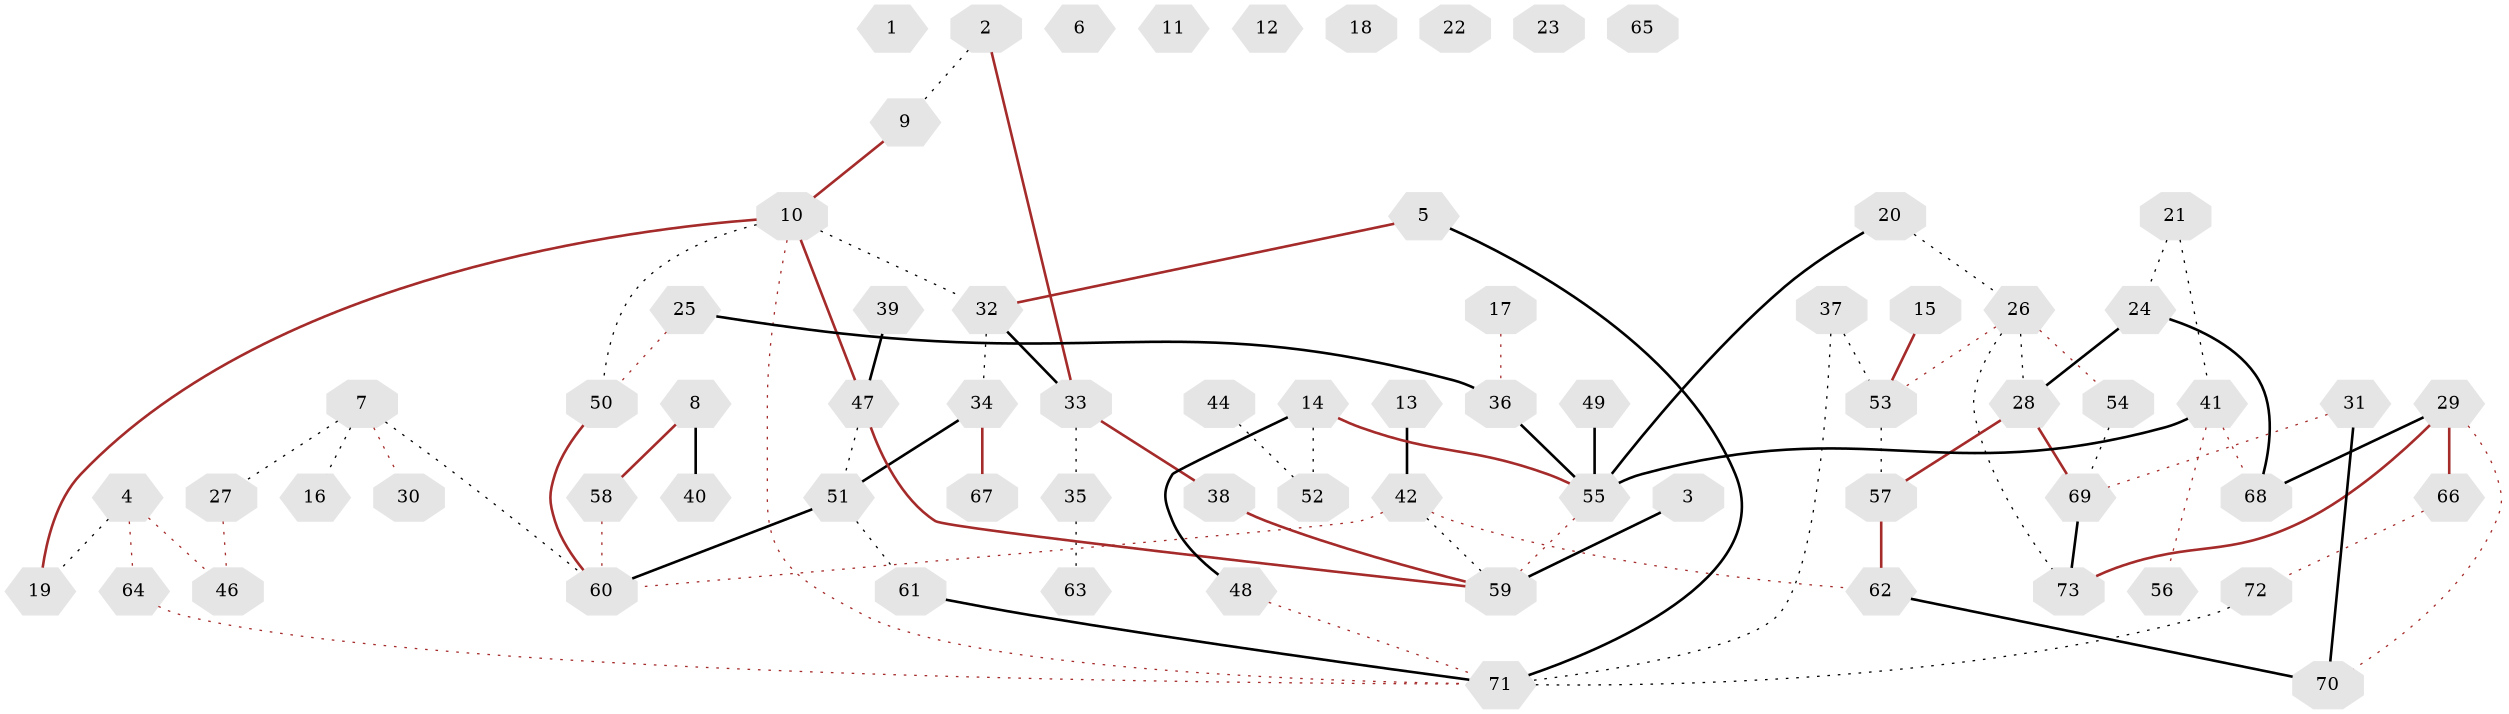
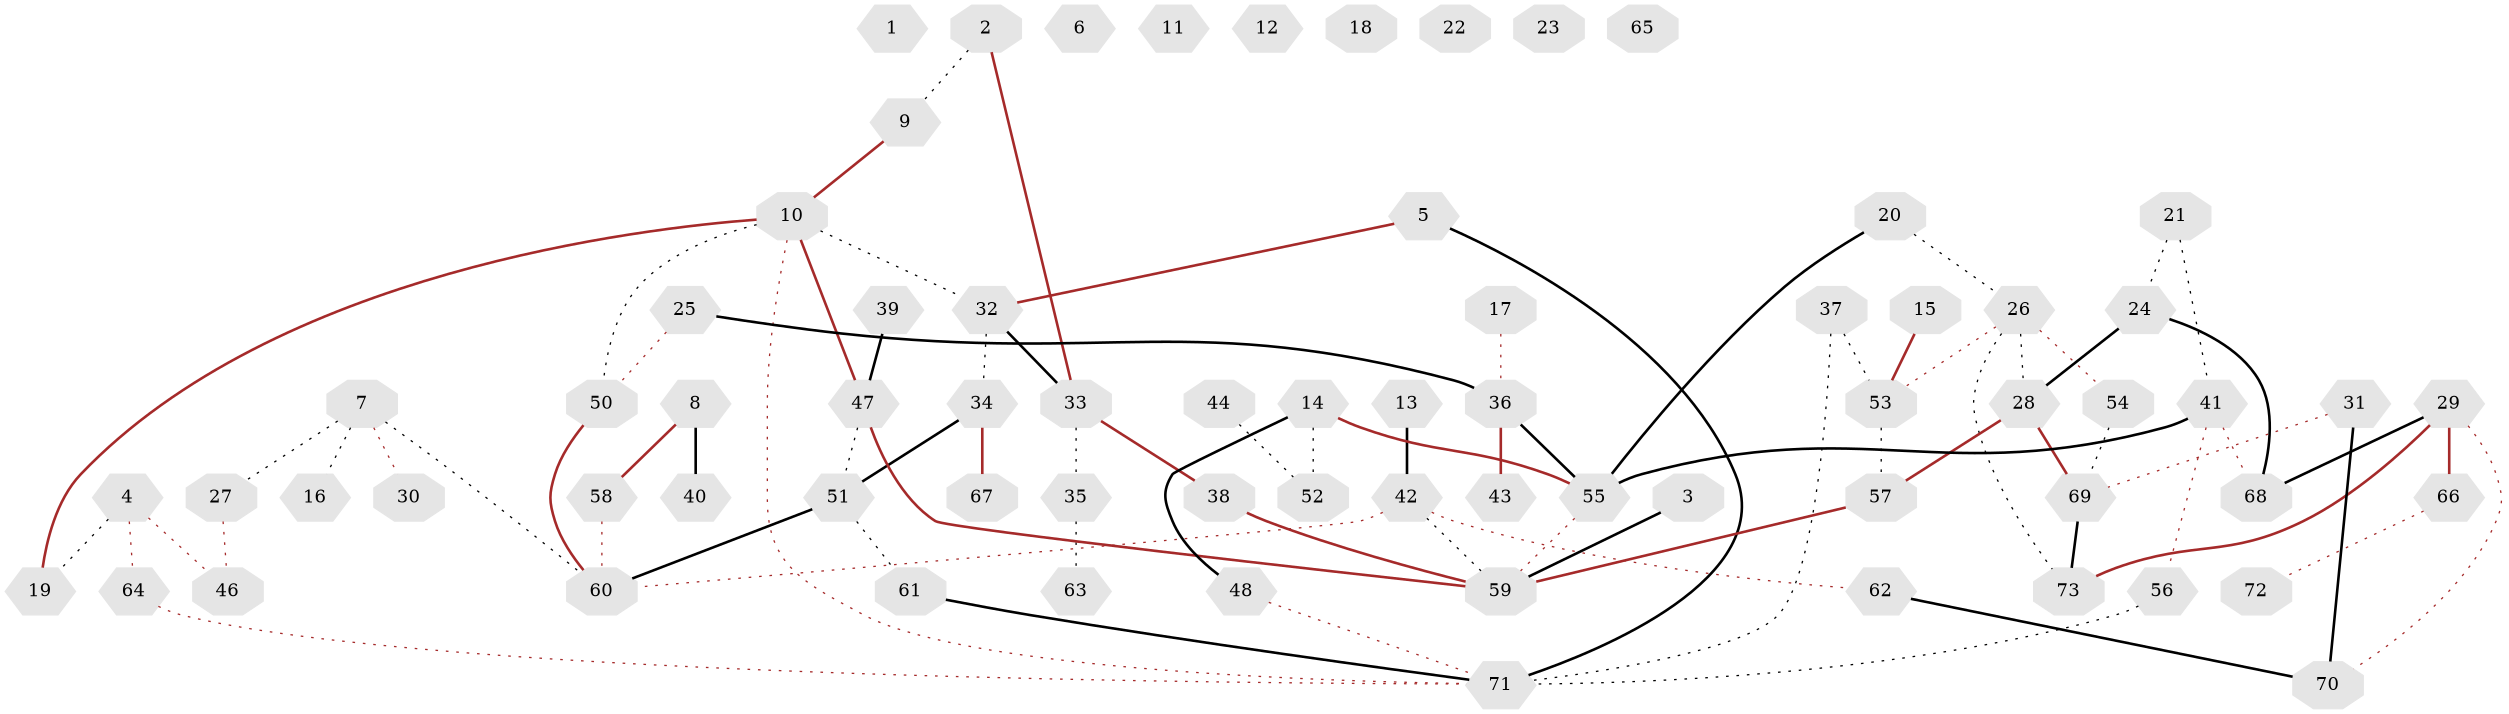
node "49": removed
node "43": added
edge "57" -- "62": now "57" -- "59"
edge "72" -- "71": now "56" -- "71"
